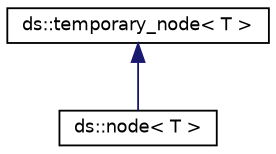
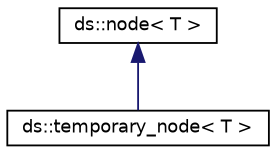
edge "ds::node< T >" -> "ds::temporary_node< T >": reversed
